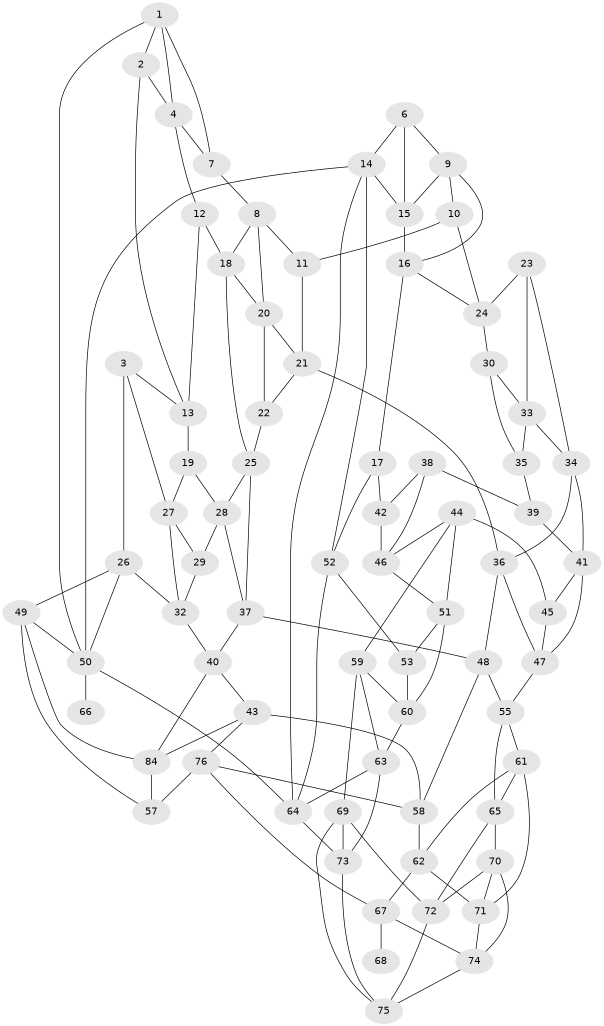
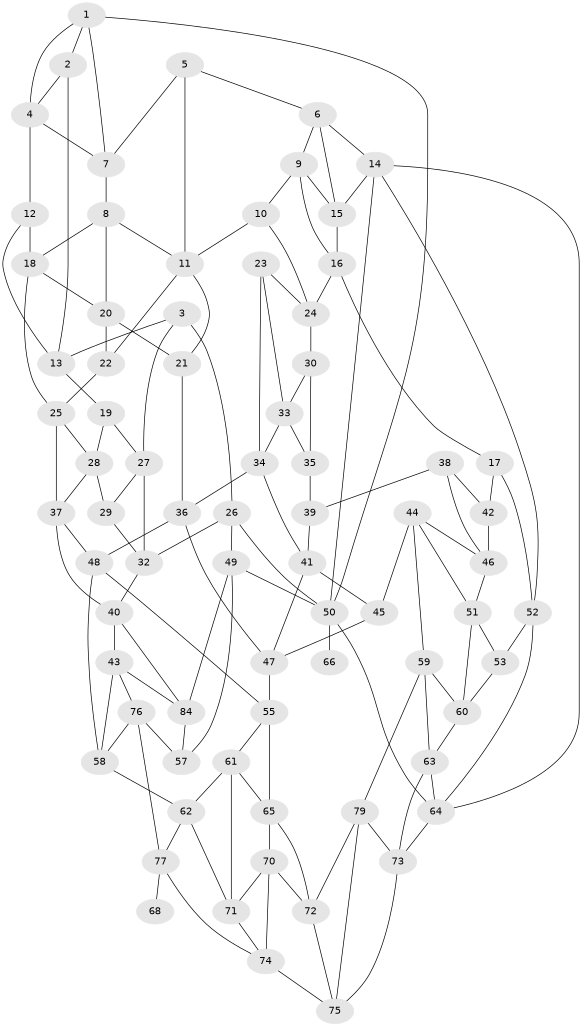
node "5": added
edge "21" -- "22": now "11" -- "22"
node "69": label "69" -> "79"
node "67": label "67" -> "77"
